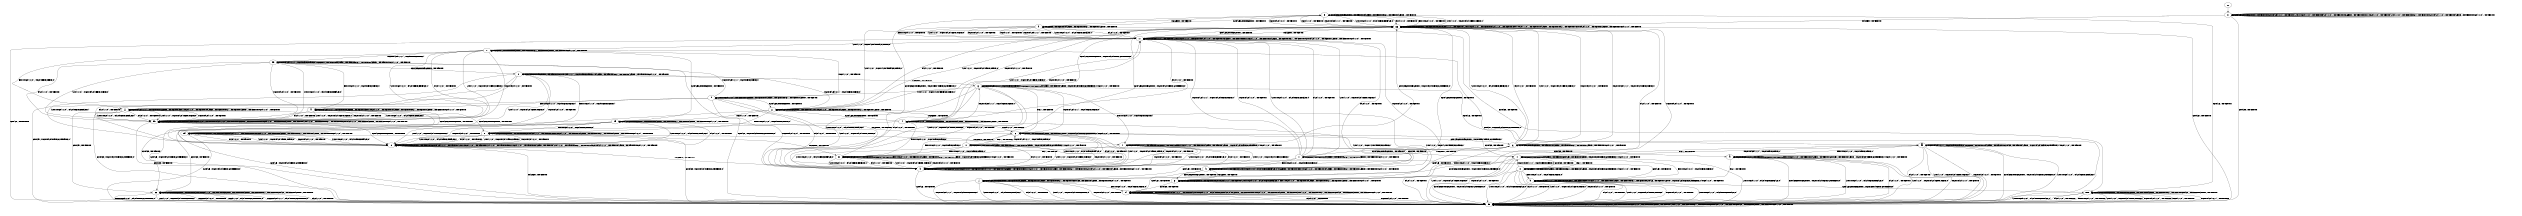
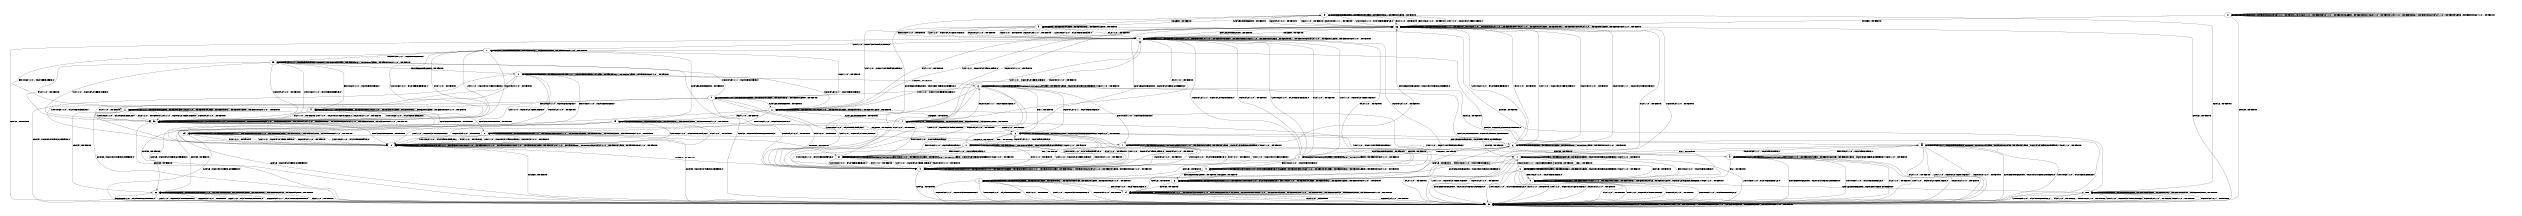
node "ee": removed
edge "g" -> "gg": now "g" -> "h"
edge "ff" -> "t": removed, label "FIN+ACK(V,V,0) / ACK(NEXT,NEXT,0)"
edge "b" -> "gg": removed, label "CLOSECONNECTION / TIMEOUT"
